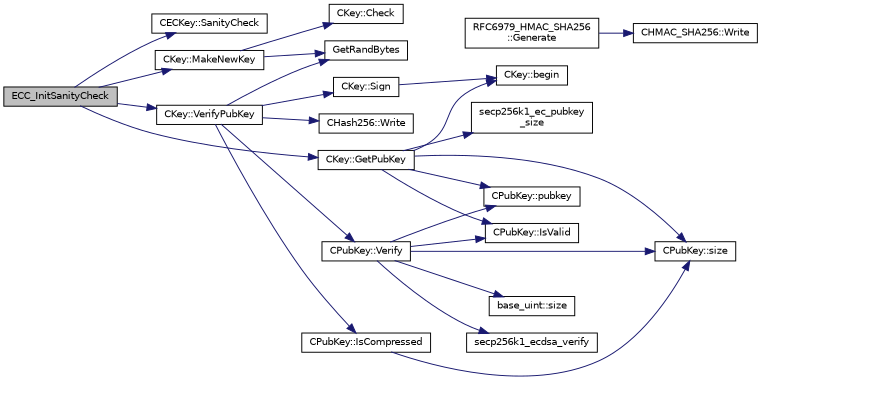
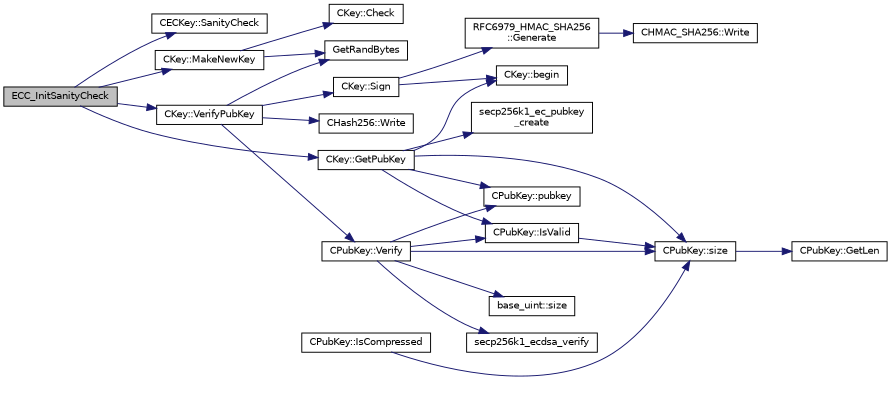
edge "CKey::Sign" -> "RFC6979_HMAC_SHA256 ::Generate": added
node "secp256k1_ec_pubkey _size": label "secp256k1_ec_pubkey _size" -> "secp256k1_ec_pubkey _create"
edge "CKey::VerifyPubKey" -> "CPubKey::IsCompressed": removed
edge "CPubKey::IsValid" -> "CPubKey::size": added
node "CPubKey::GetLen": added
